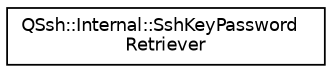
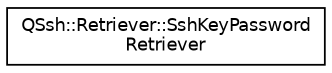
node "QSsh::Internal::SshKeyPassword Retriever": label "QSsh::Internal::SshKeyPassword Retriever" -> "QSsh::Retriever::SshKeyPassword Retriever"
